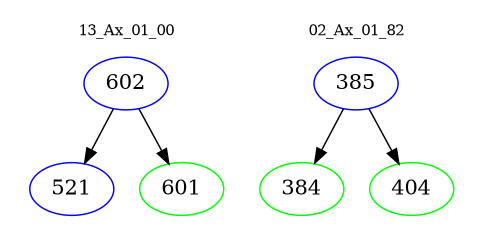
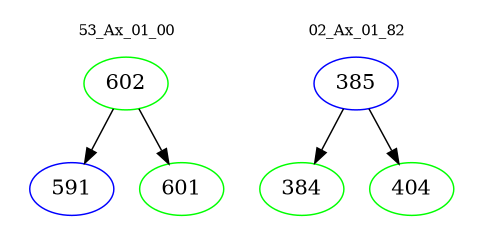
cluster "13_Ax_01_00": label "13_Ax_01_00" -> "53_Ax_01_00"
node "602": color blue -> green
node "521": label "521" -> "591"
